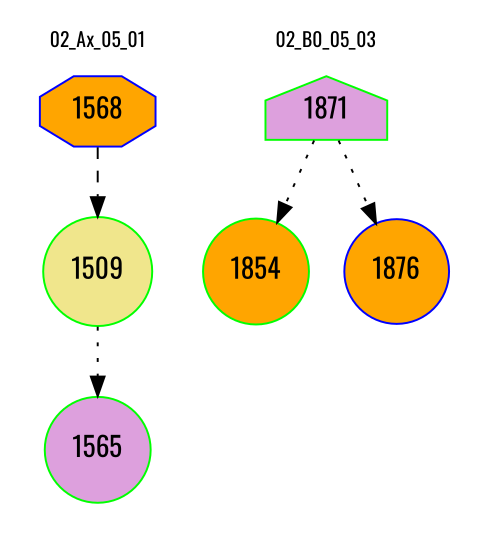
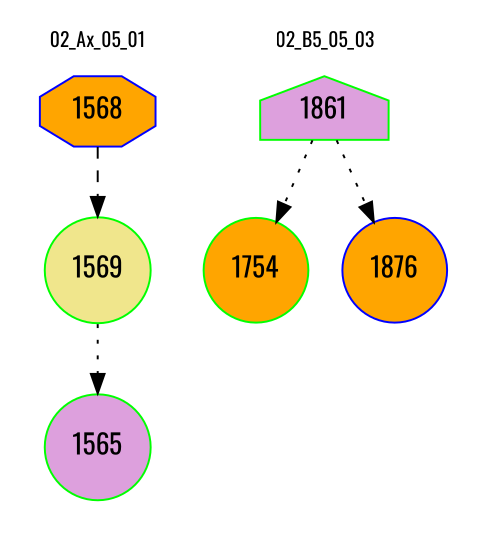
cluster "02_B0_05_03": label "02_B0_05_03" -> "02_B5_05_03"
node "1871": label "1871" -> "1861"
node "1509": label "1509" -> "1569"
node "1854": label "1854" -> "1754"
